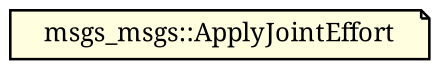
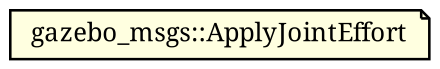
node "msgs_msgs::ApplyJointEffort": label "msgs_msgs::ApplyJointEffort" -> "gazebo_msgs::ApplyJointEffort"
